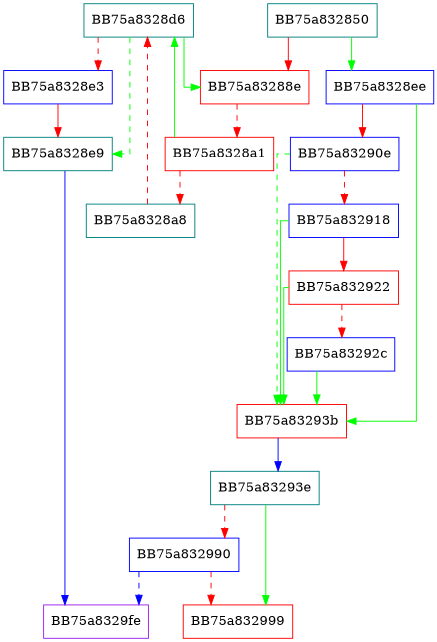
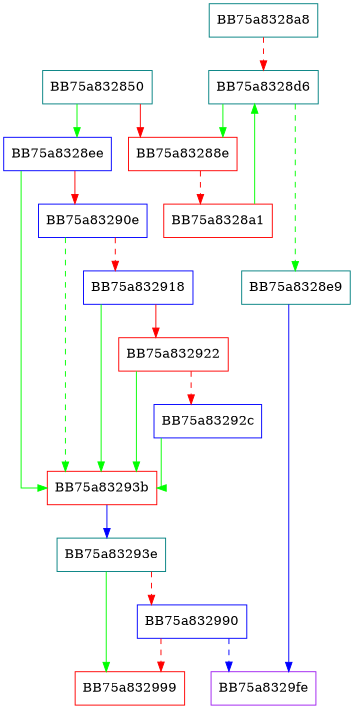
node "BB75a8328e3": removed
edge "BB75a8328a1" -> "BB75a8328a8": removed
